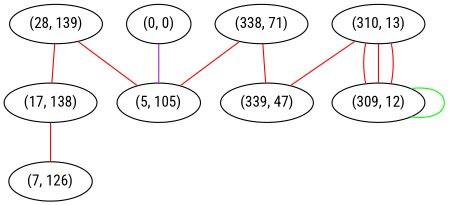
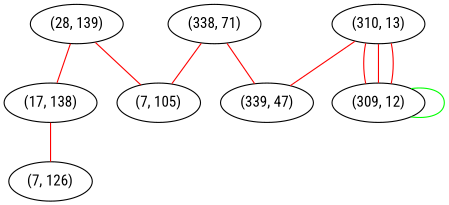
node "(0, 0)": removed
node "(5, 105)": label "(5, 105)" -> "(7, 105)"
